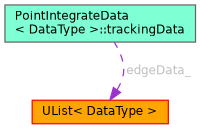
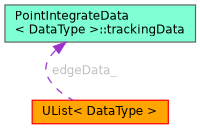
edge "PointIntegrateData < DataType >::trackingData" -> "UList< DataType >": reversed
